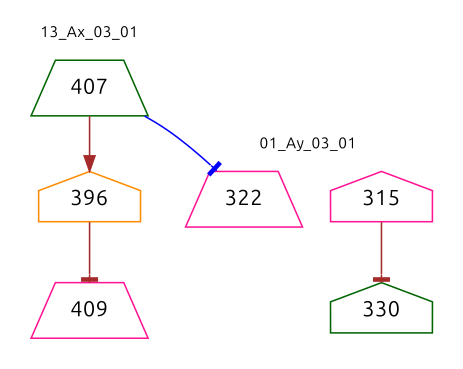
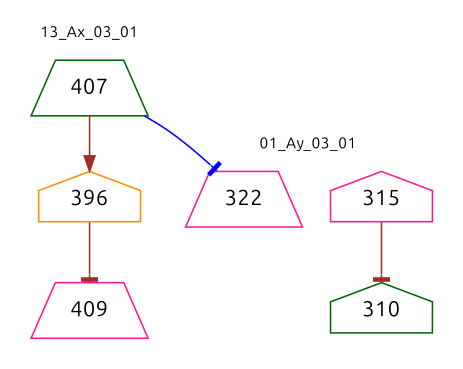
node "330": label "330" -> "310"
